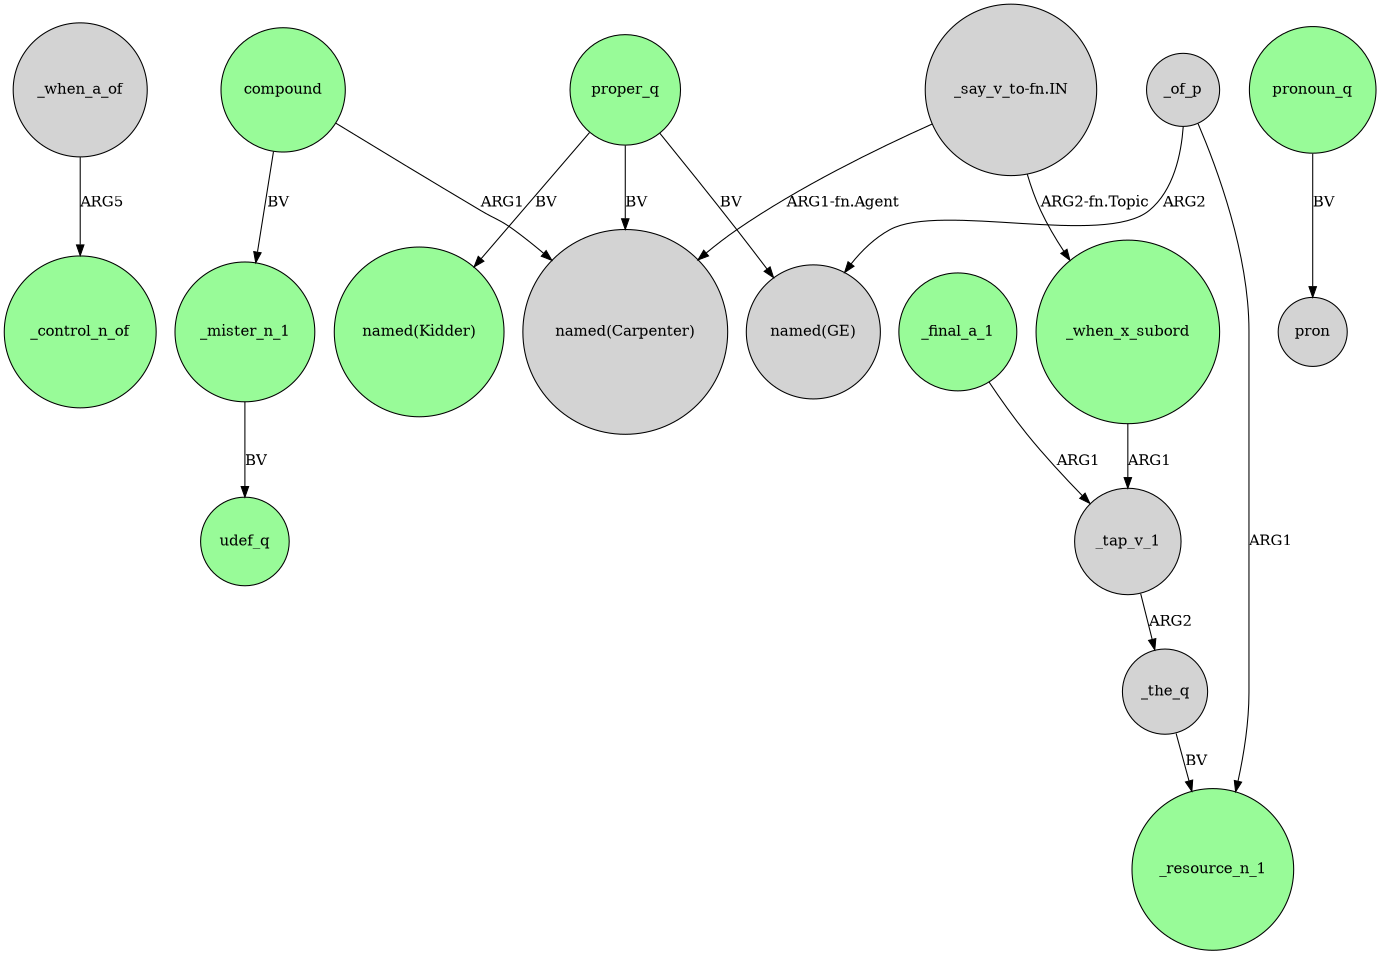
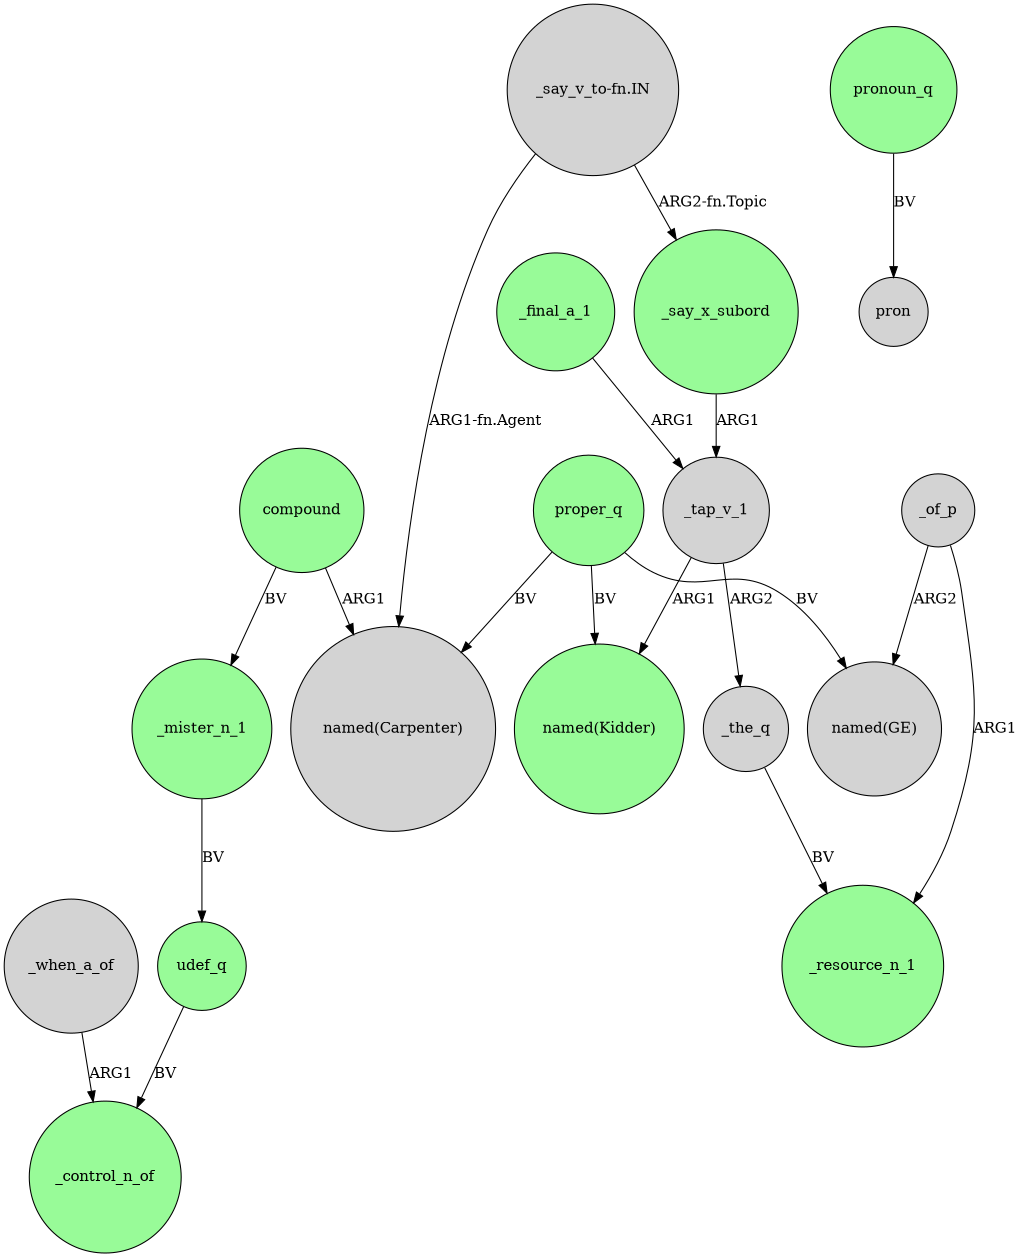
edge "_when_a_of" -> "_control_n_of": label "ARG5" -> "ARG1"
node "_when_x_subord": label "_when_x_subord" -> "_say_x_subord"
edge "_tap_v_1" -> "named(Kidder)": added, label "ARG1"
edge "udef_q" -> "_control_n_of": added, label "BV"
